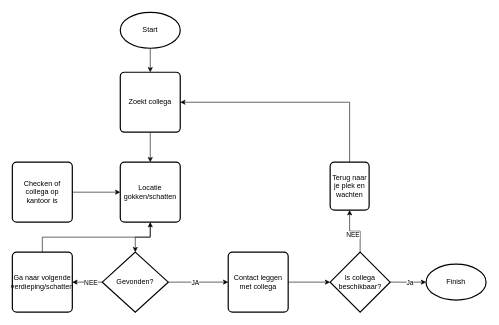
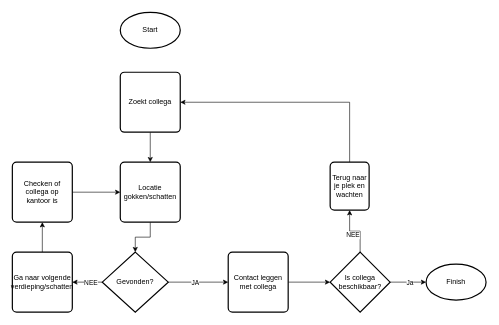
edge "Start" -> "Zoekt collega": removed
edge "Ga naar volgende verdieping/schatten" -> "Locatie gokken/schatten": now "Ga naar volgende verdieping/schatten" -> "Checken of collega op kantoor is"
